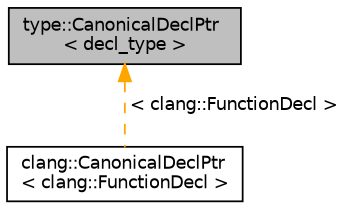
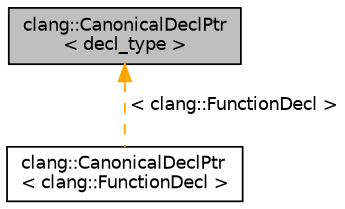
node "type::CanonicalDeclPtr < decl_type >": label "type::CanonicalDeclPtr < decl_type >" -> "clang::CanonicalDeclPtr < decl_type >"
